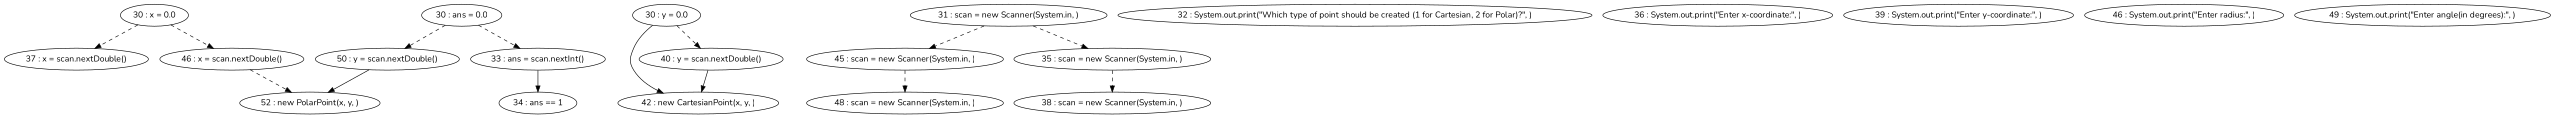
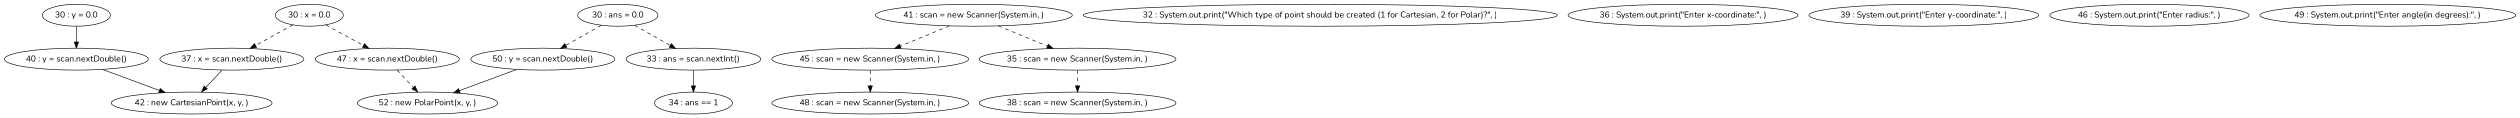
node "31 : scan = new Scanner(System.in, )": label "31 : scan = new Scanner(System.in, )" -> "41 : scan = new Scanner(System.in, )"
edge "30 : y = 0.0" -> "40 : y = scan.nextDouble()": style dashed -> solid
node "46 : x = scan.nextDouble()": label "46 : x = scan.nextDouble()" -> "47 : x = scan.nextDouble()"
edge "30 : y = 0.0" -> "42 : new CartesianPoint(x, y, )": now "37 : x = scan.nextDouble()" -> "42 : new CartesianPoint(x, y, )"
